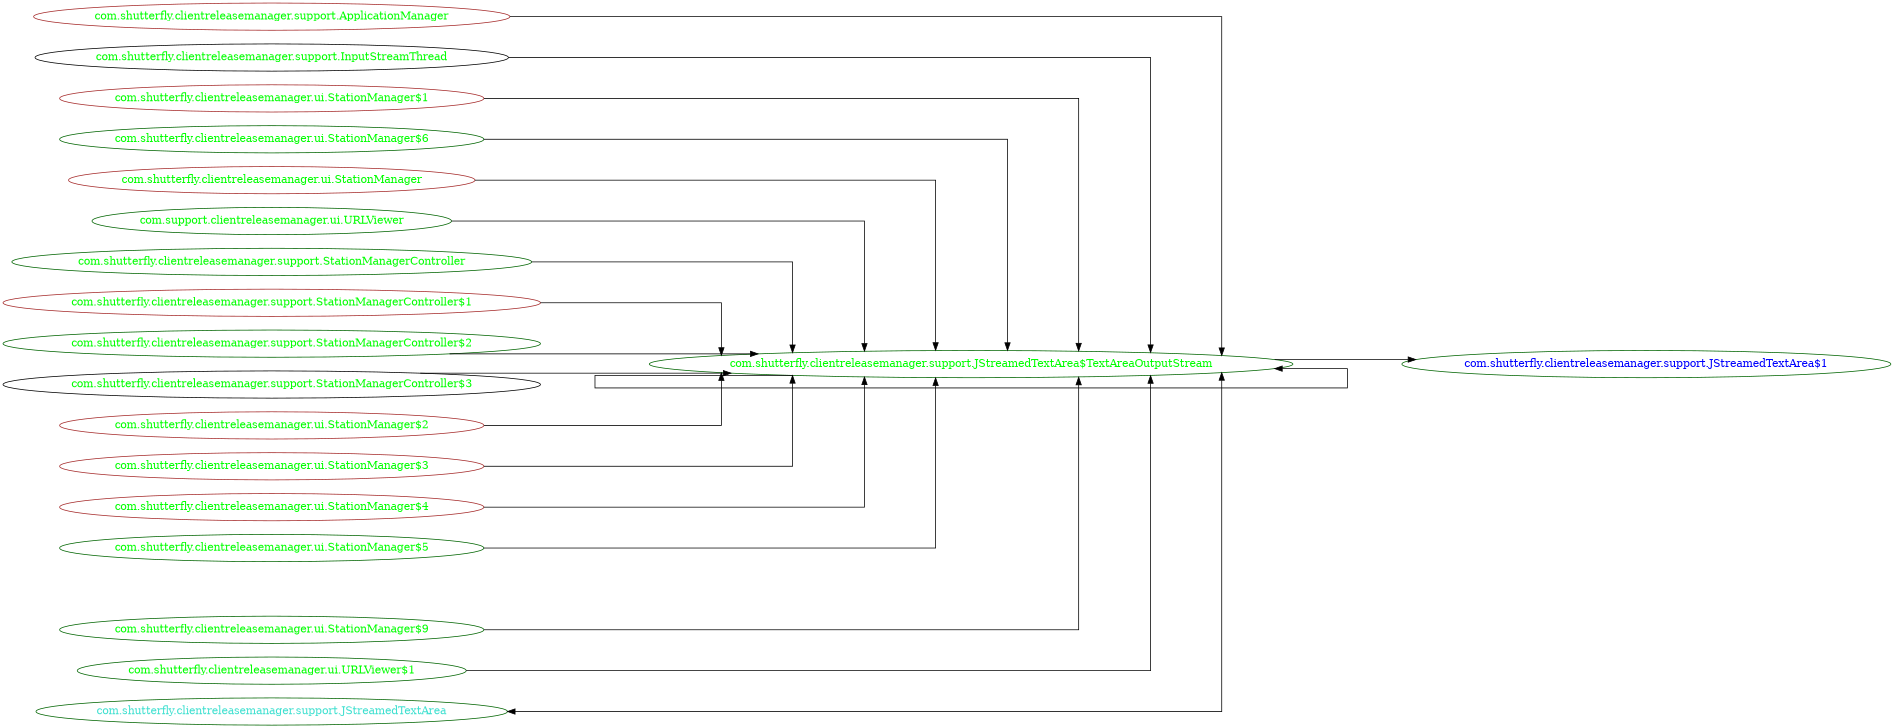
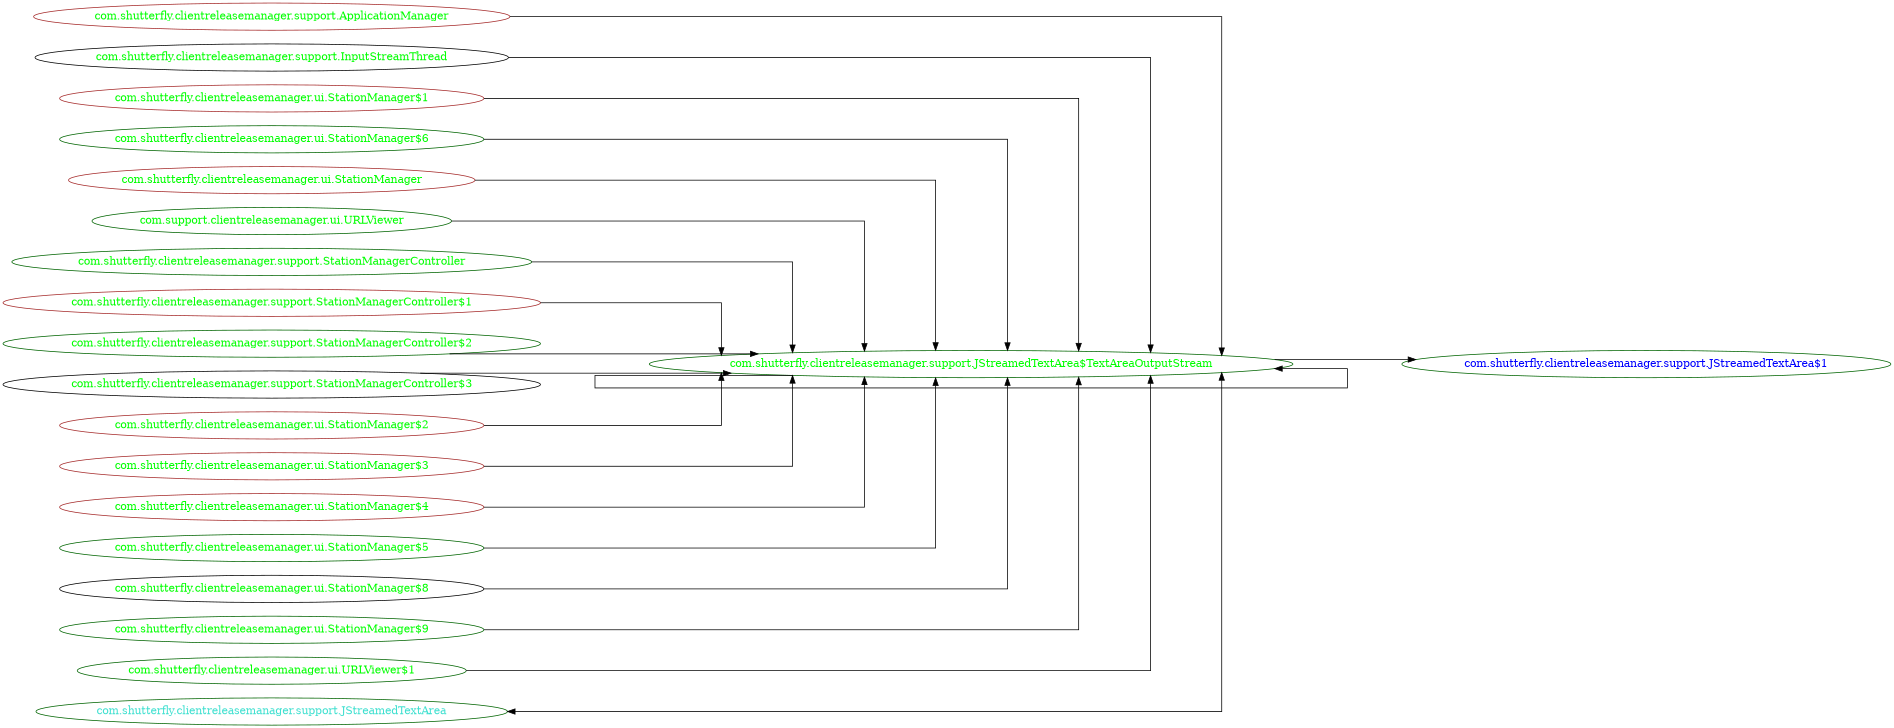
node "com.shutterfly.clientreleasemanager.ui.StationManager$8": added
